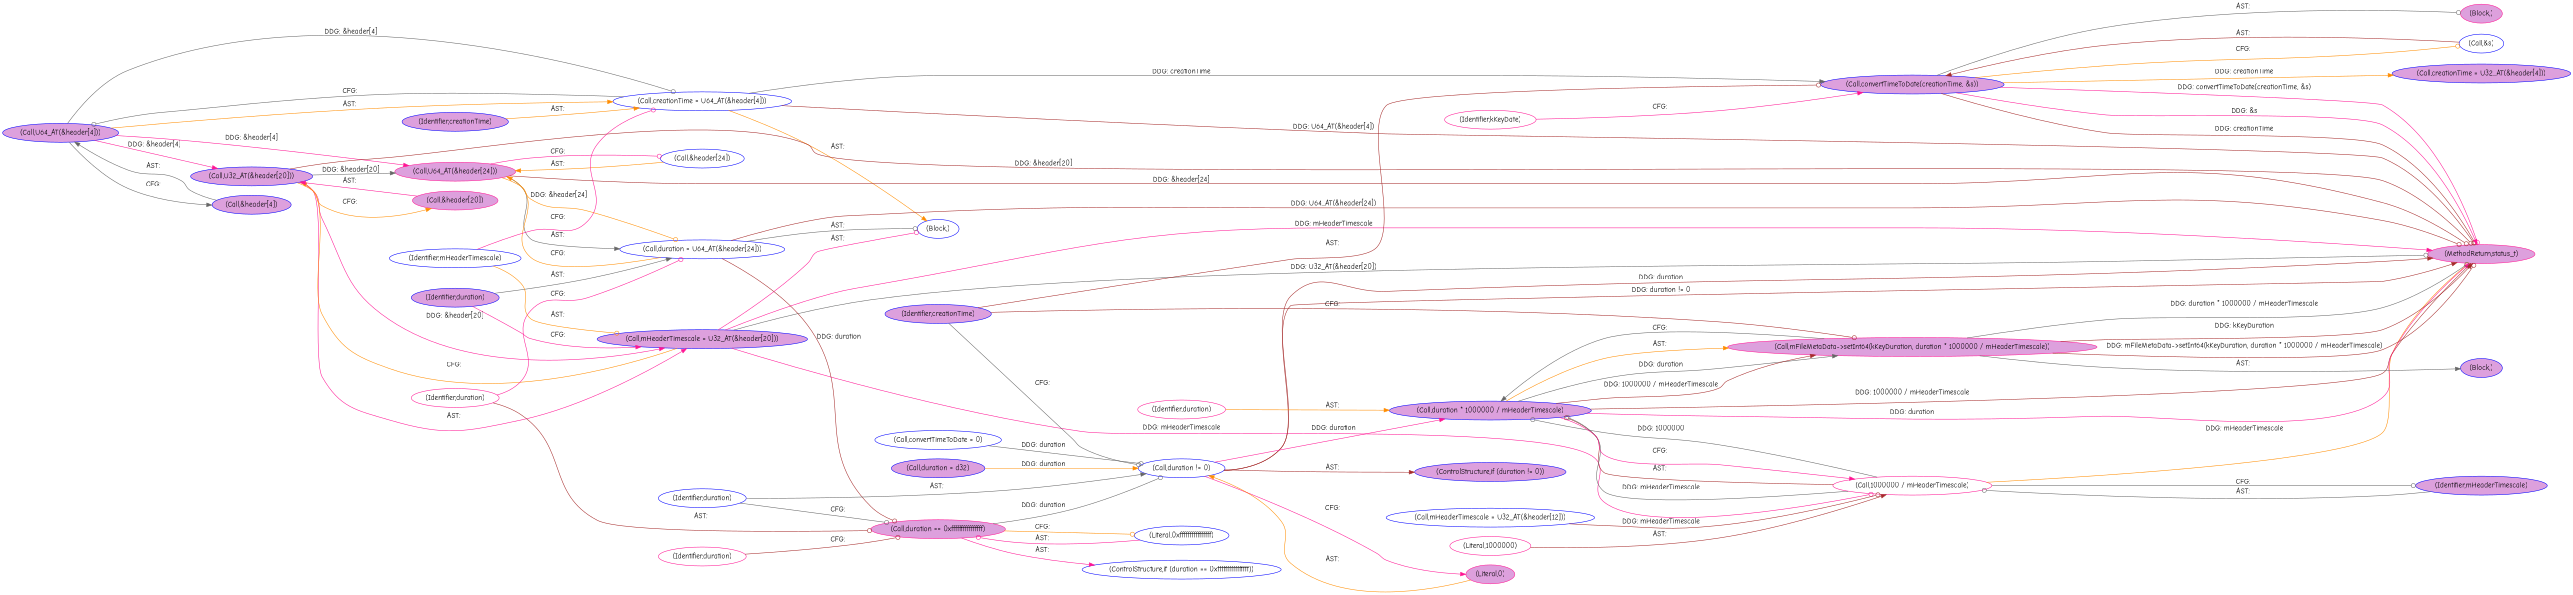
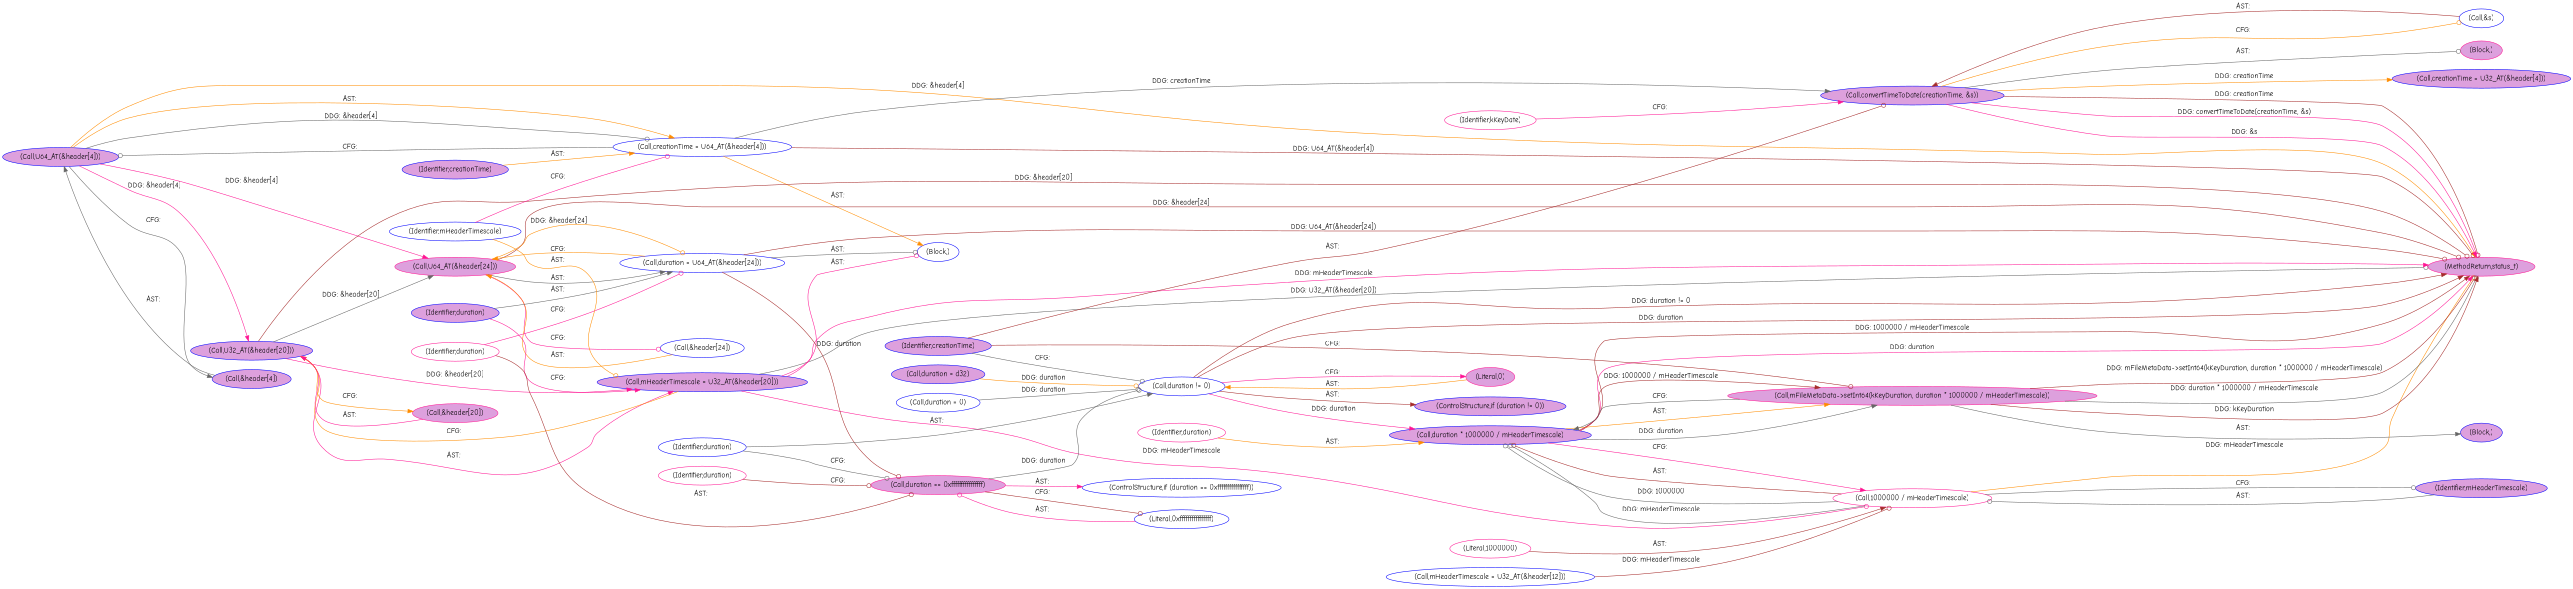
edge "(Call,U64_AT(&header[4]))" -> "(MethodReturn,status_t)": added, label "DDG: &header[4]"
node "(Call,convertTimeToDate = 0)": label "(Call,convertTimeToDate = 0)" -> "(Call,duration = 0)"
edge "(Call,duration = d32)" -> "(Call,duration != 0)": arrowhead normal -> odot
edge "(Call,duration == 0xffffffffffffffff)" -> "(Literal,0xffffffffffffffff)": color darkorange -> brown
